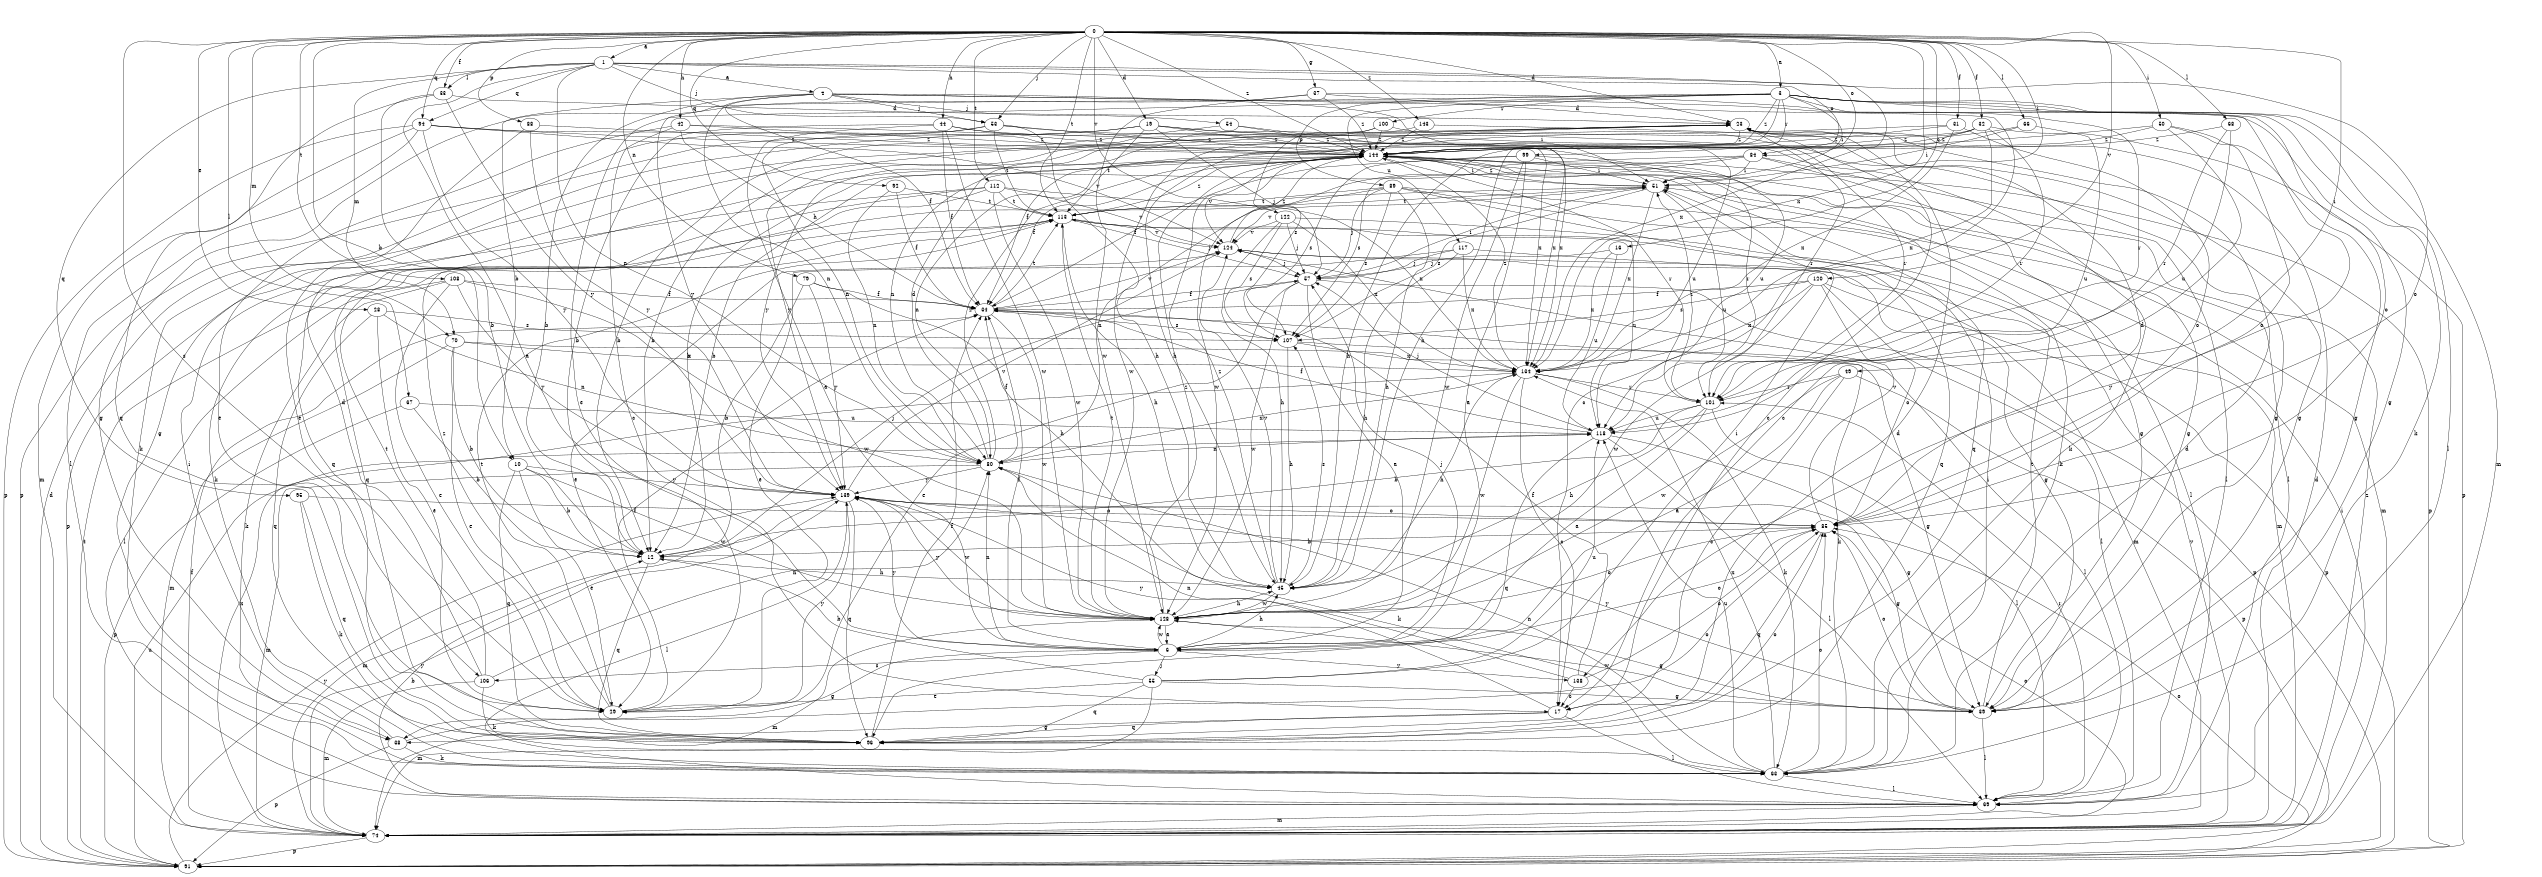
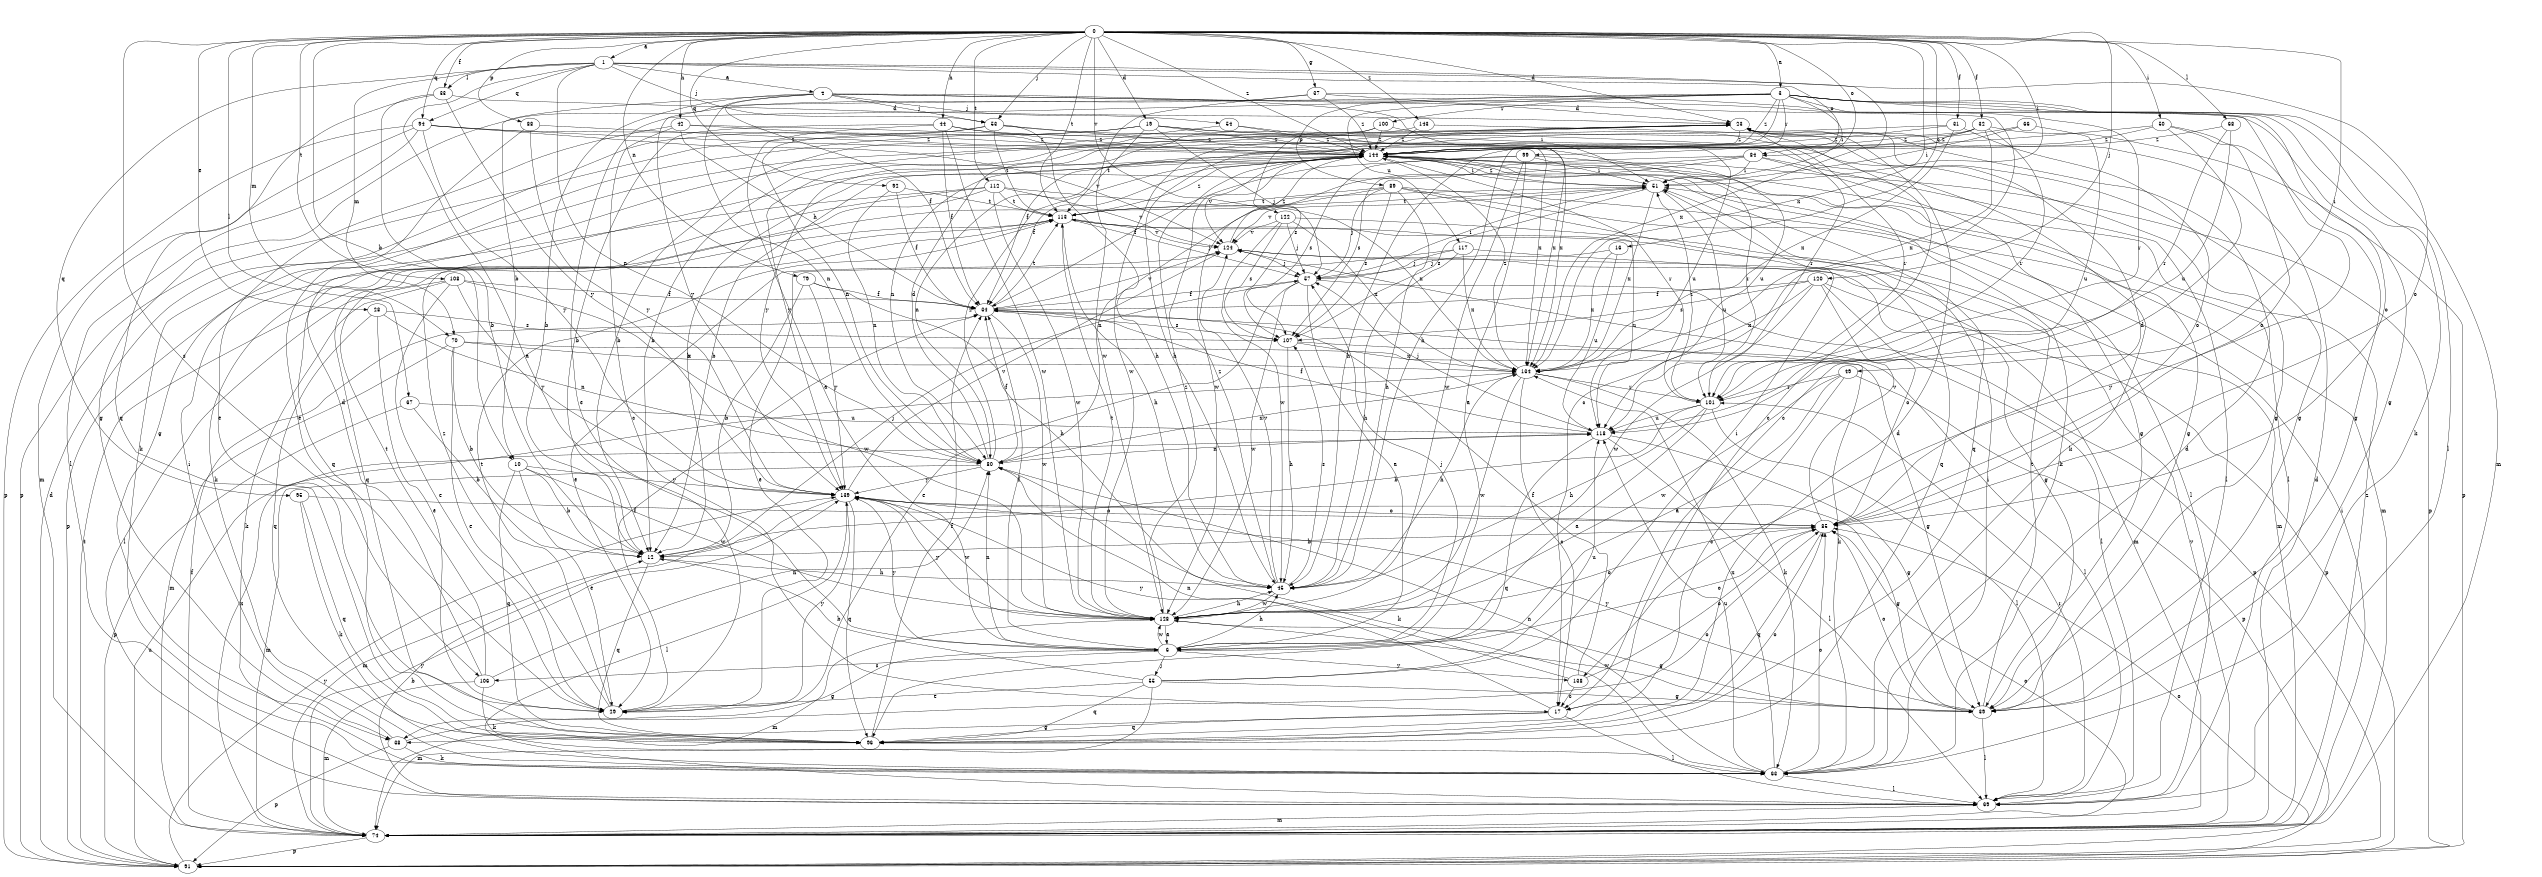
edge "0" -> "66": removed, label "l"
edge "0" -> "120": label "v" -> "j"
edge "122" -> "45": label "h" -> "w"
